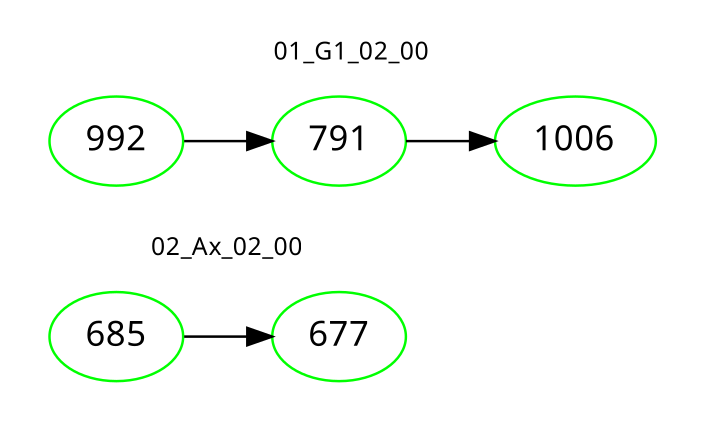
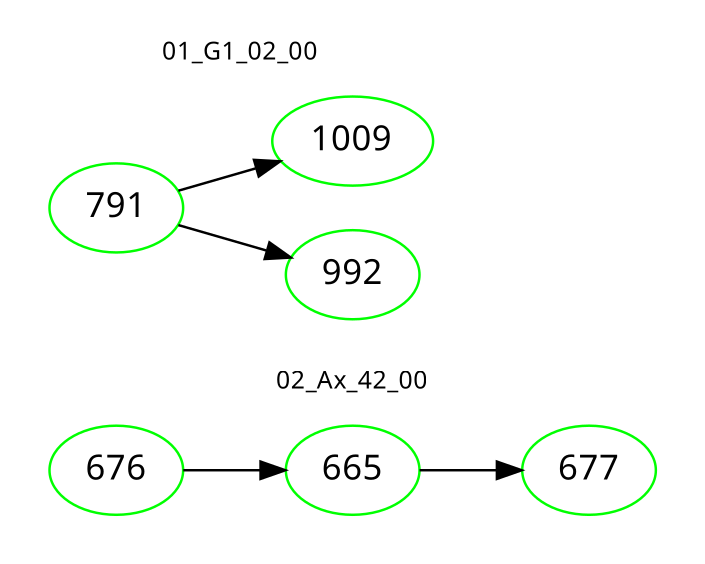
edge "992" -> "791": reversed
node "1006": label "1006" -> "1009"
cluster "02_Ax_02_00": label "02_Ax_02_00" -> "02_Ax_42_00"
node "685": label "685" -> "665"
node "676": added
